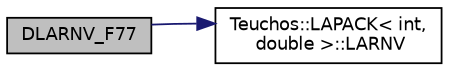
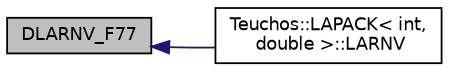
edge "DLARNV_F77" -> "Teuchos::LAPACK< int, double >::LARNV": reversed
